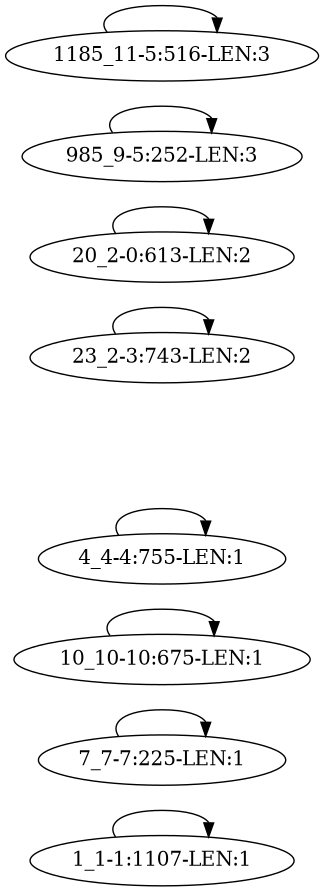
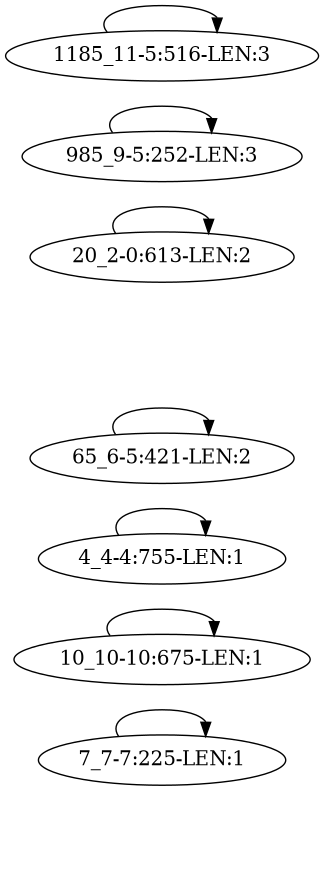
node "23_2-3:743-LEN:2": removed
node "65_6-5:421-LEN:2": added
node "1_1-1:1107-LEN:1": removed
